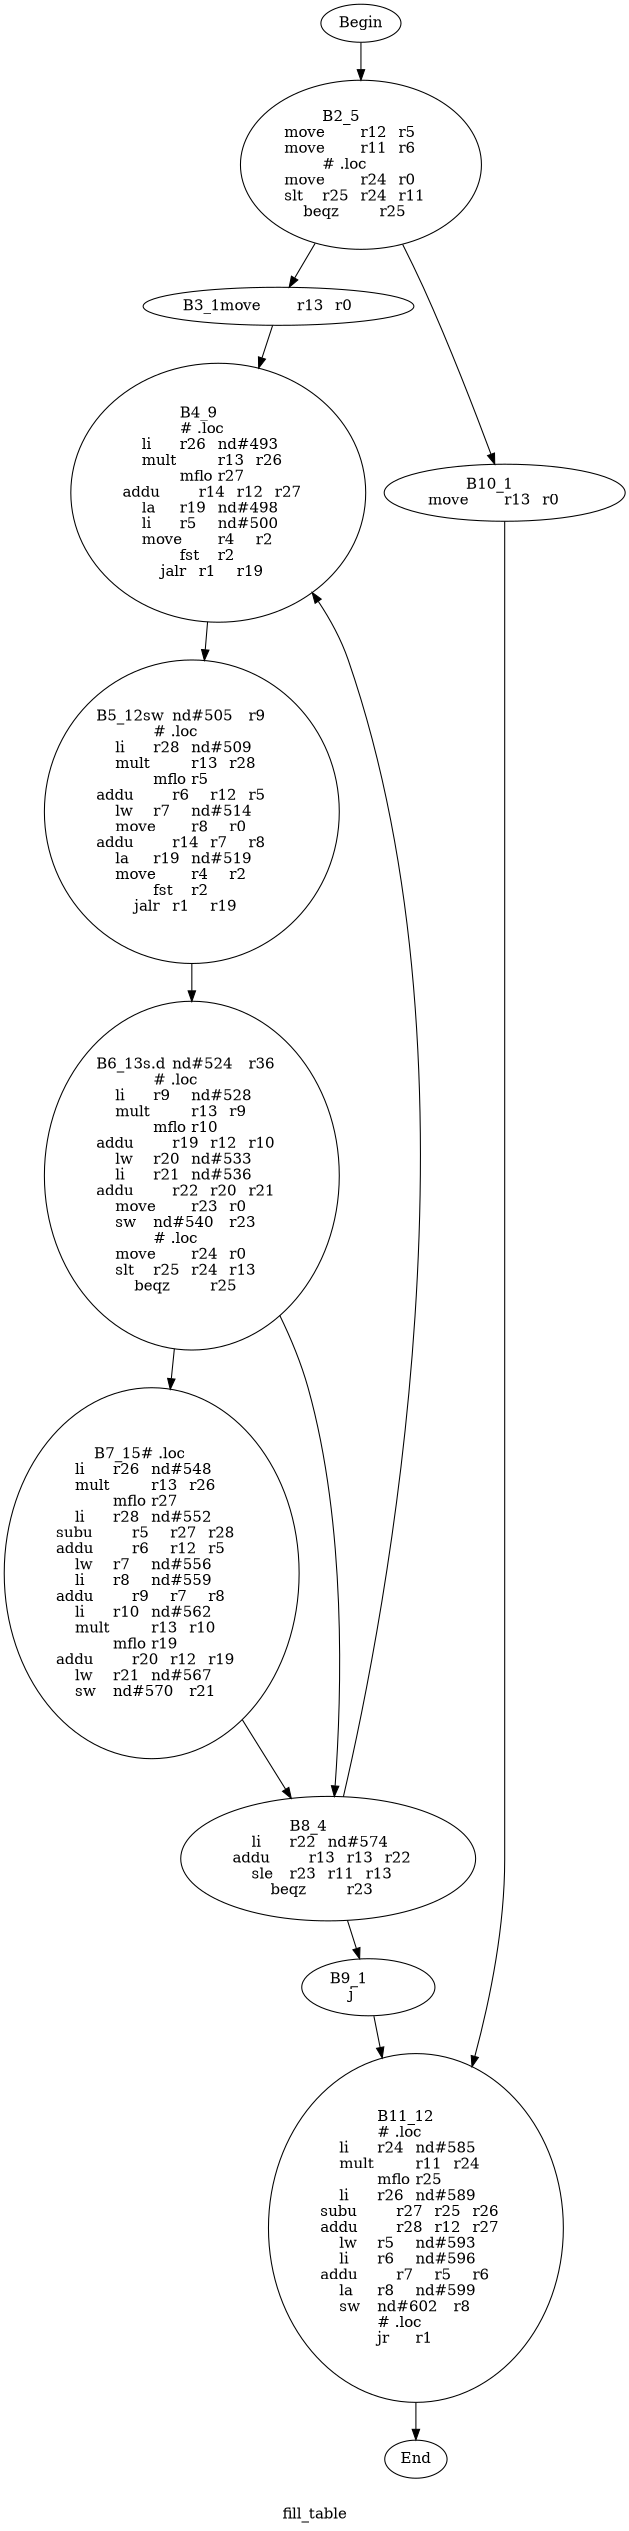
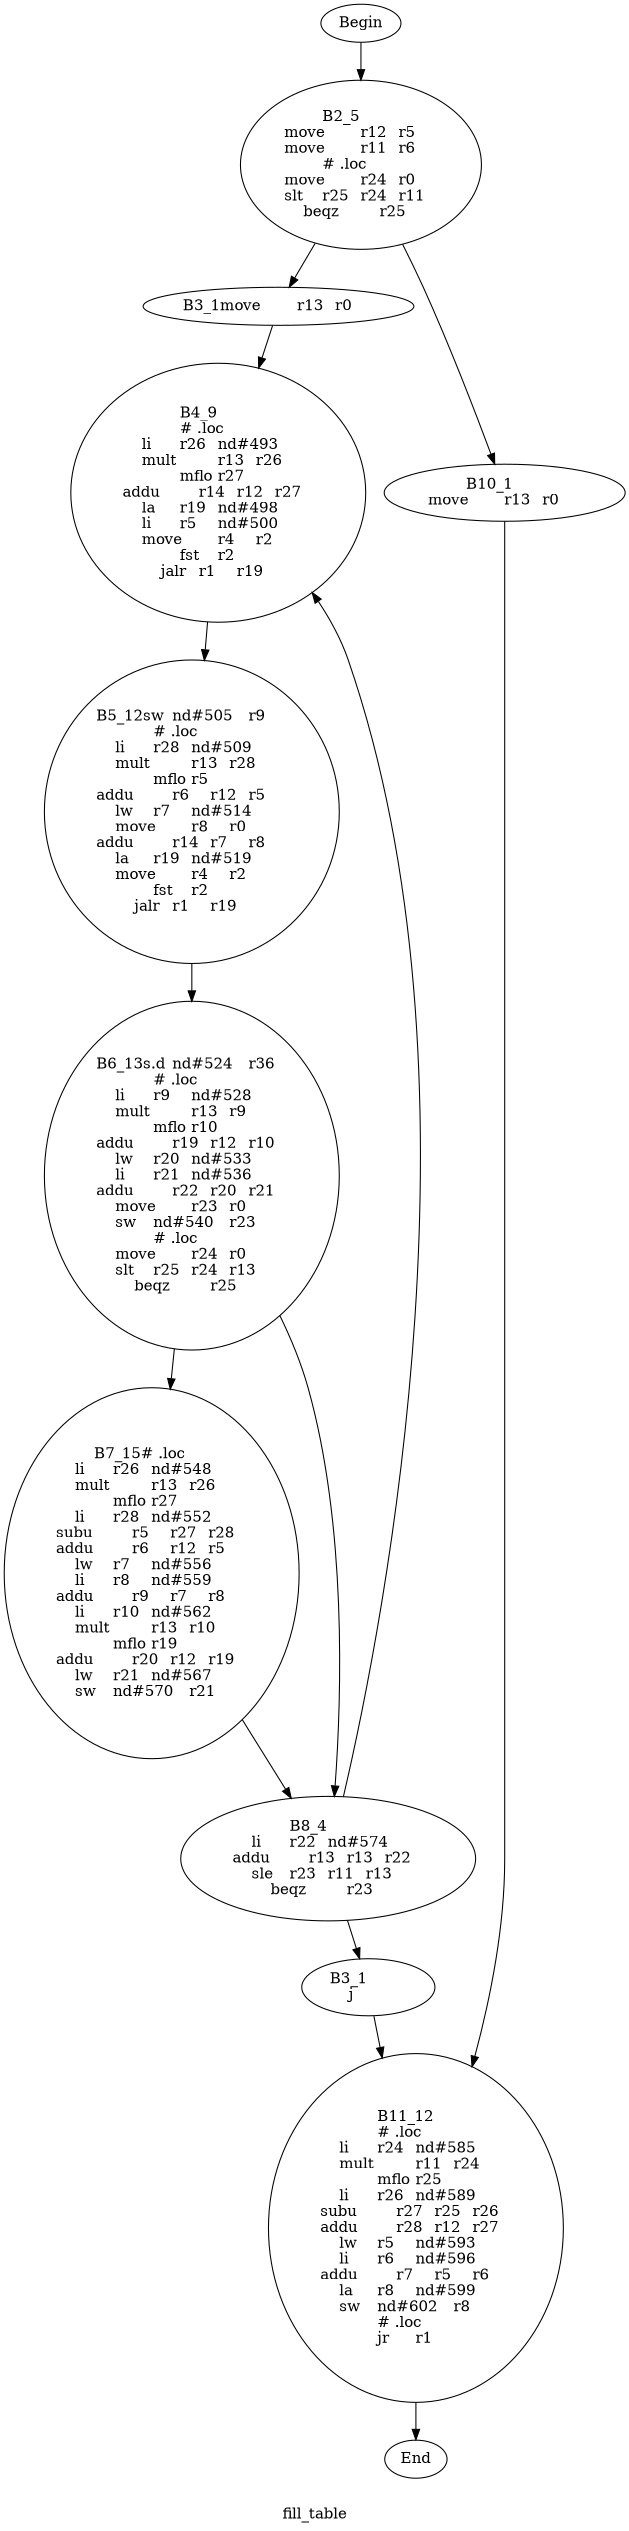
node "B9_1 j": label "B9_1 j" -> "B3_1 j"
